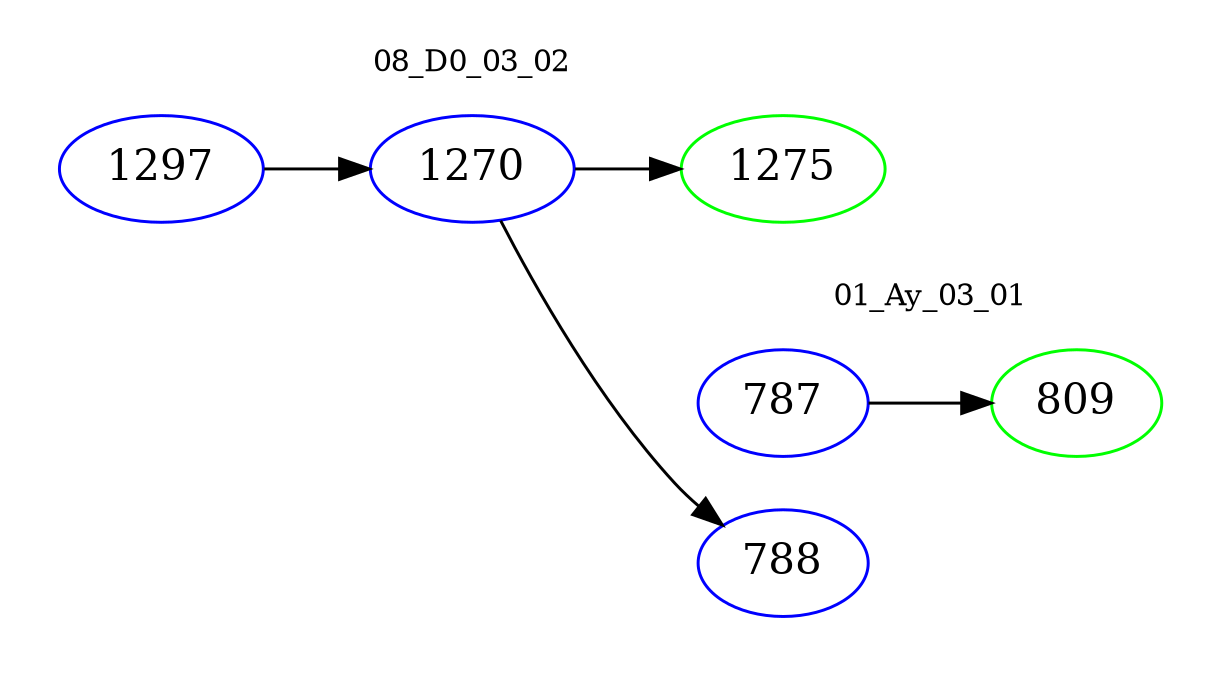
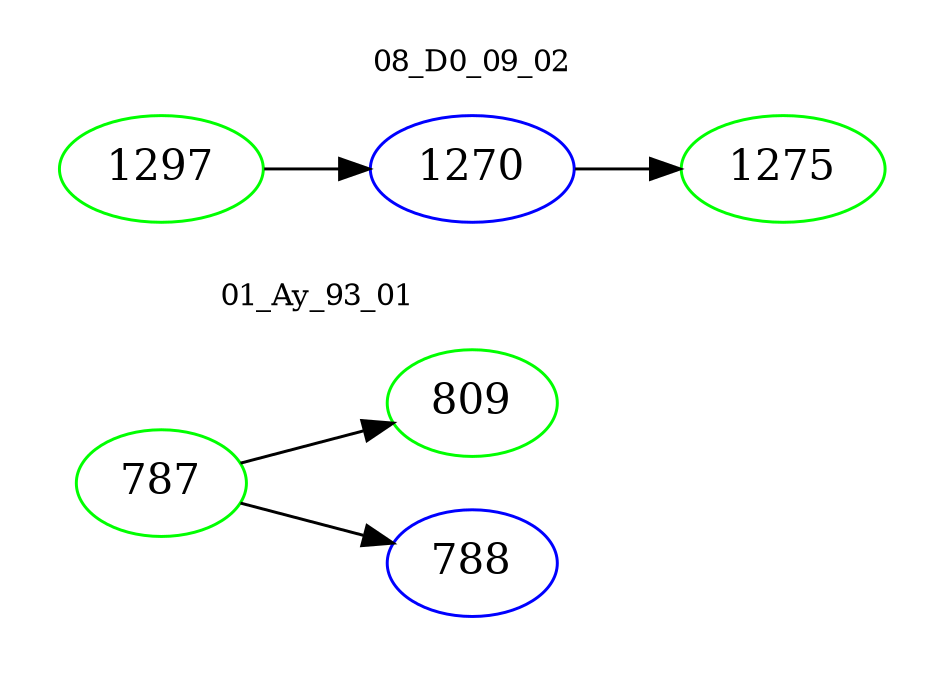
cluster "08_D0_03_02": label "08_D0_03_02" -> "08_D0_09_02"
node "1297": color blue -> green
cluster "01_Ay_03_01": label "01_Ay_03_01" -> "01_Ay_93_01"
edge "1270" -> "788": now "787" -> "788"
node "787": color blue -> green
